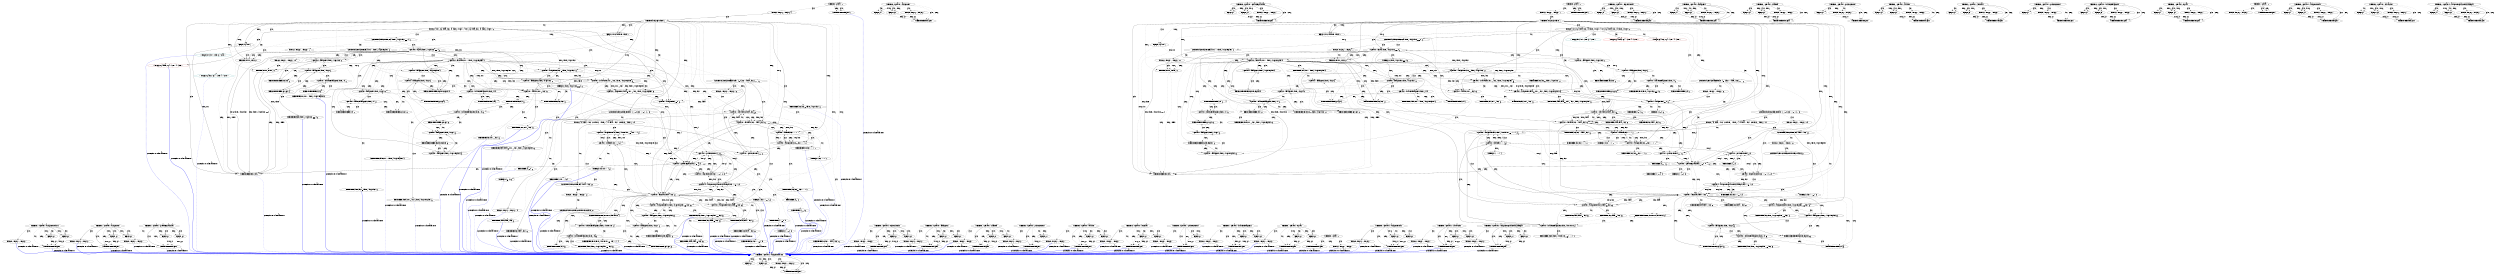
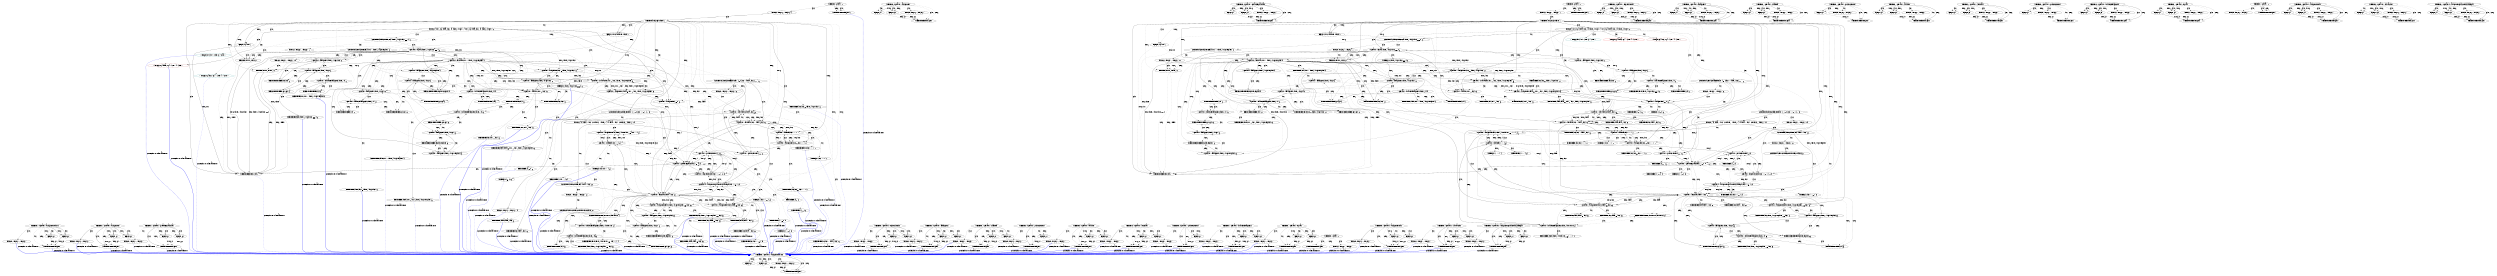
node "(IDENTIFIER,i,1 << i)": added
